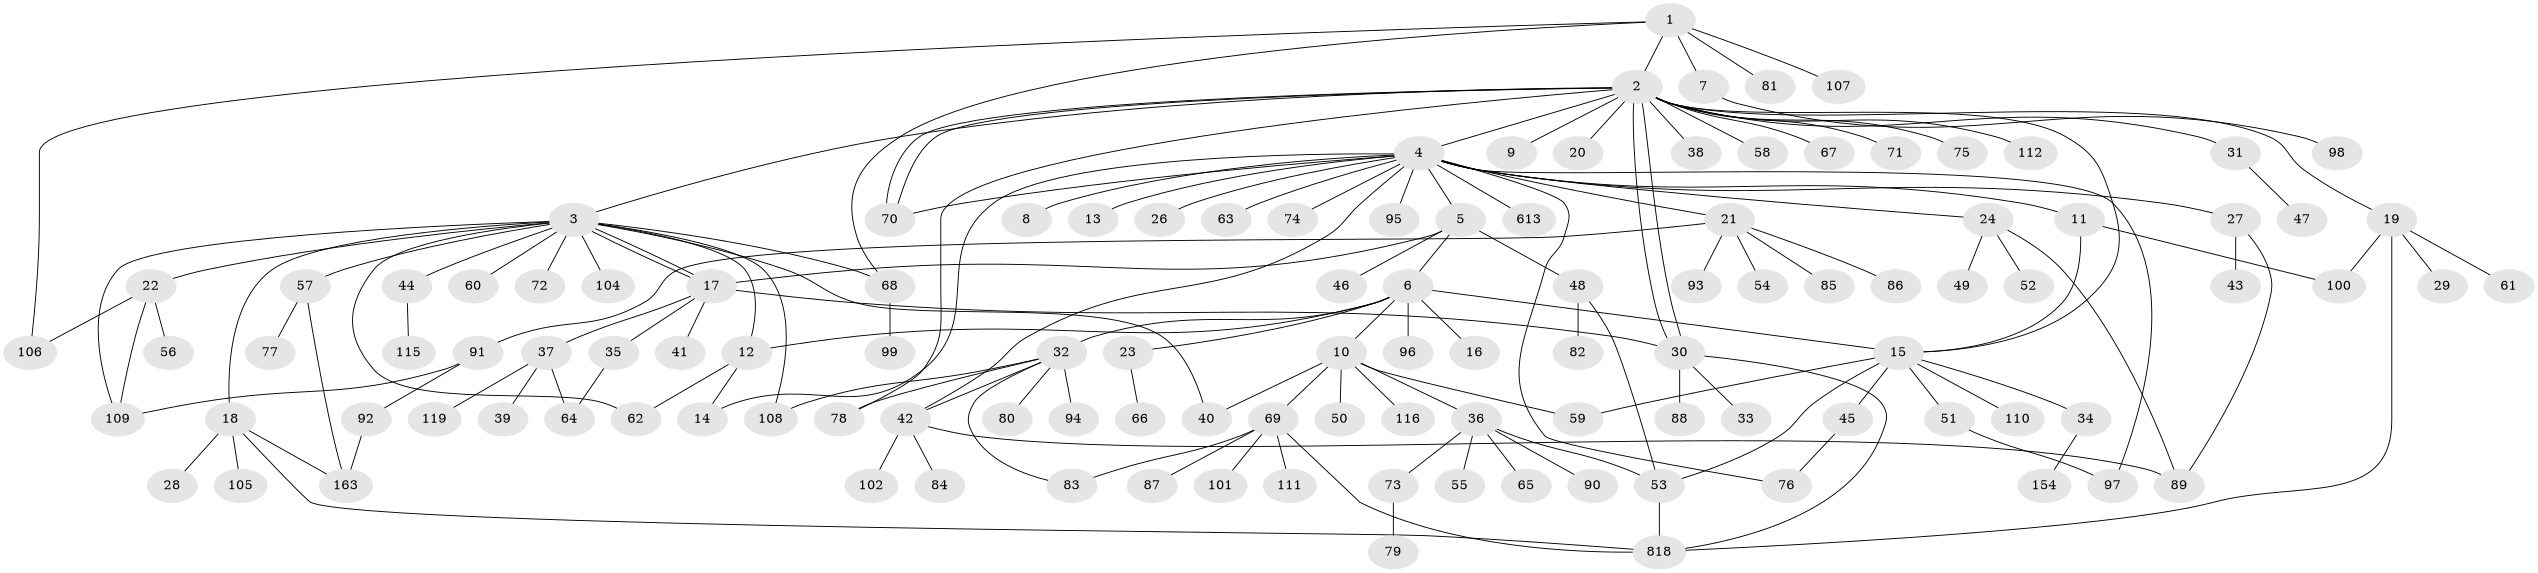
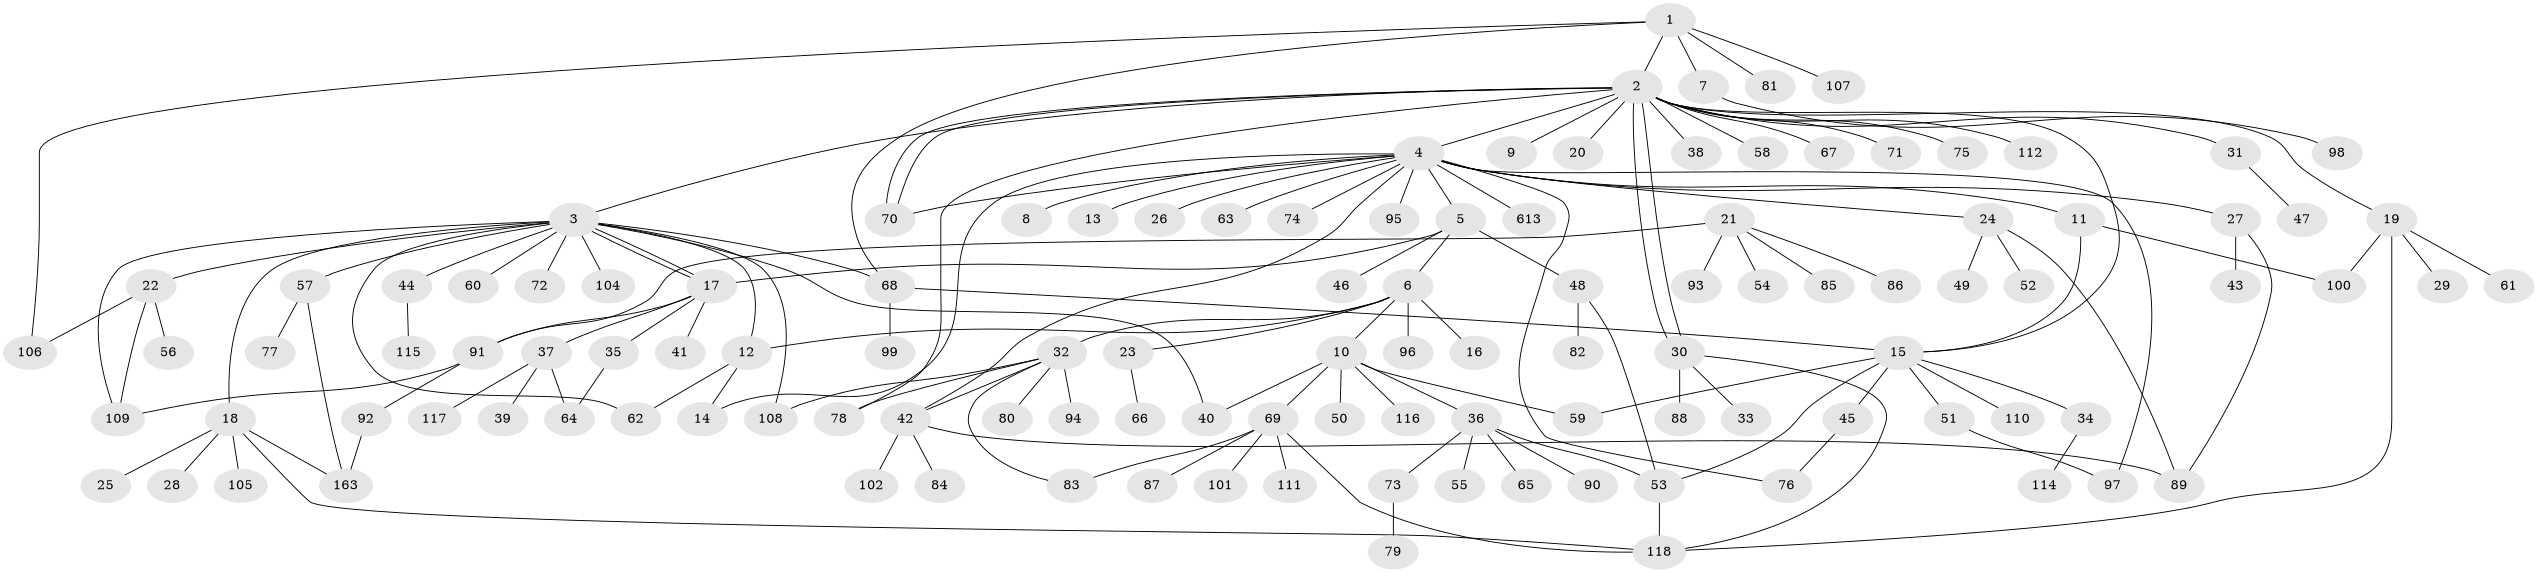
edge "4" -- "21": removed
edge "17" -- "30": now "17" -- "91"
edge "6" -- "15": now "68" -- "15"
node "119": label "119" -> "117"
node "25": added
node "154": label "154" -> "114"
node "818": label "818" -> "118"
